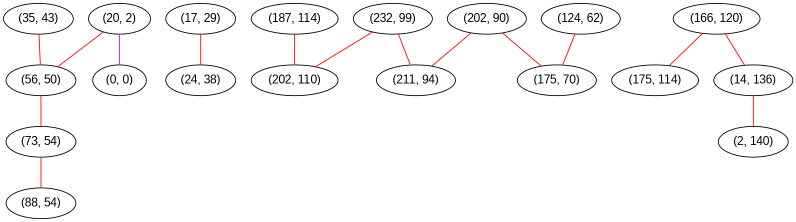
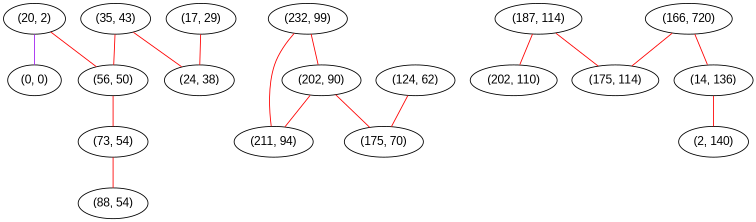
node "(166, 120)": label "(166, 120)" -> "(166, 720)"
edge "(232, 99)" -- "(202, 110)": now "(232, 99)" -- "(202, 90)"
edge "(35, 43)" -- "(24, 38)": added
edge "(187, 114)" -- "(175, 114)": added
